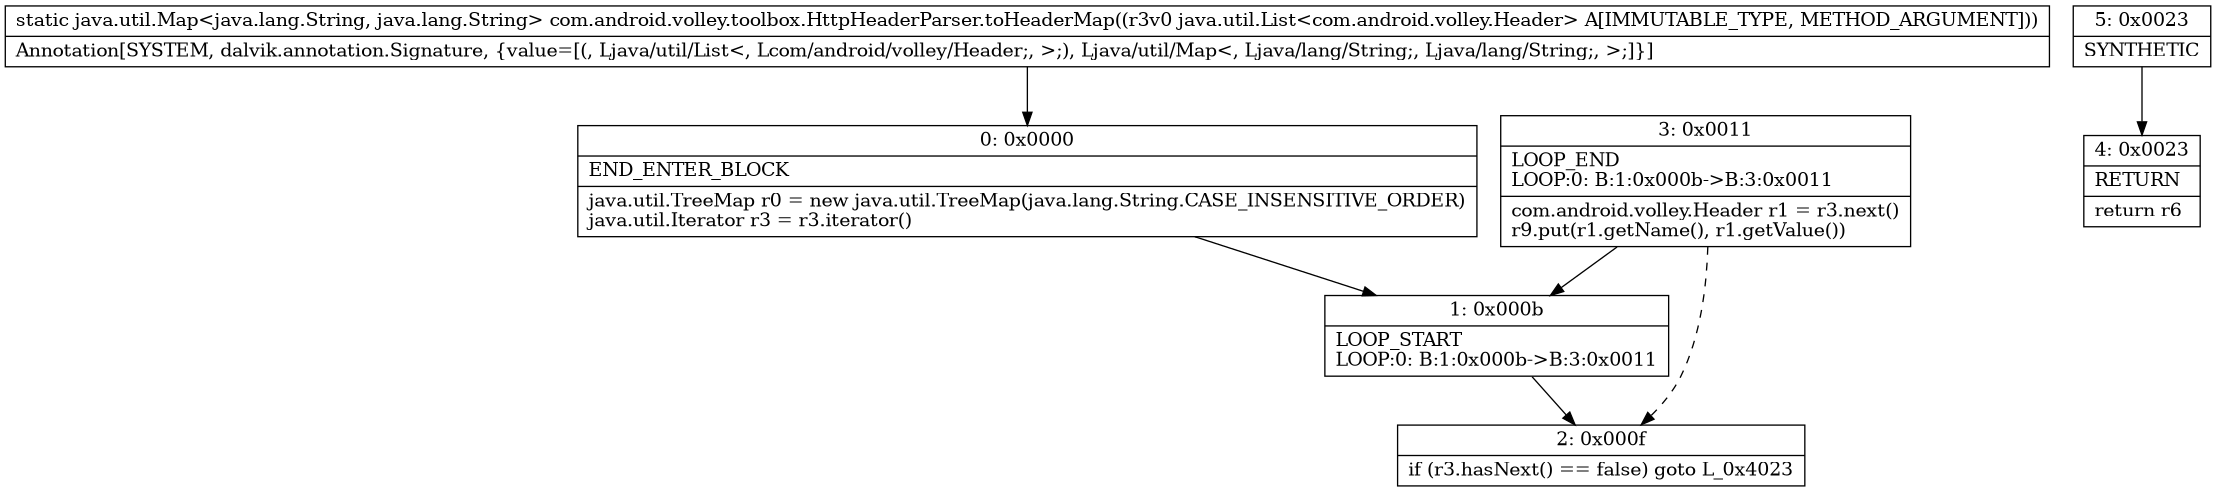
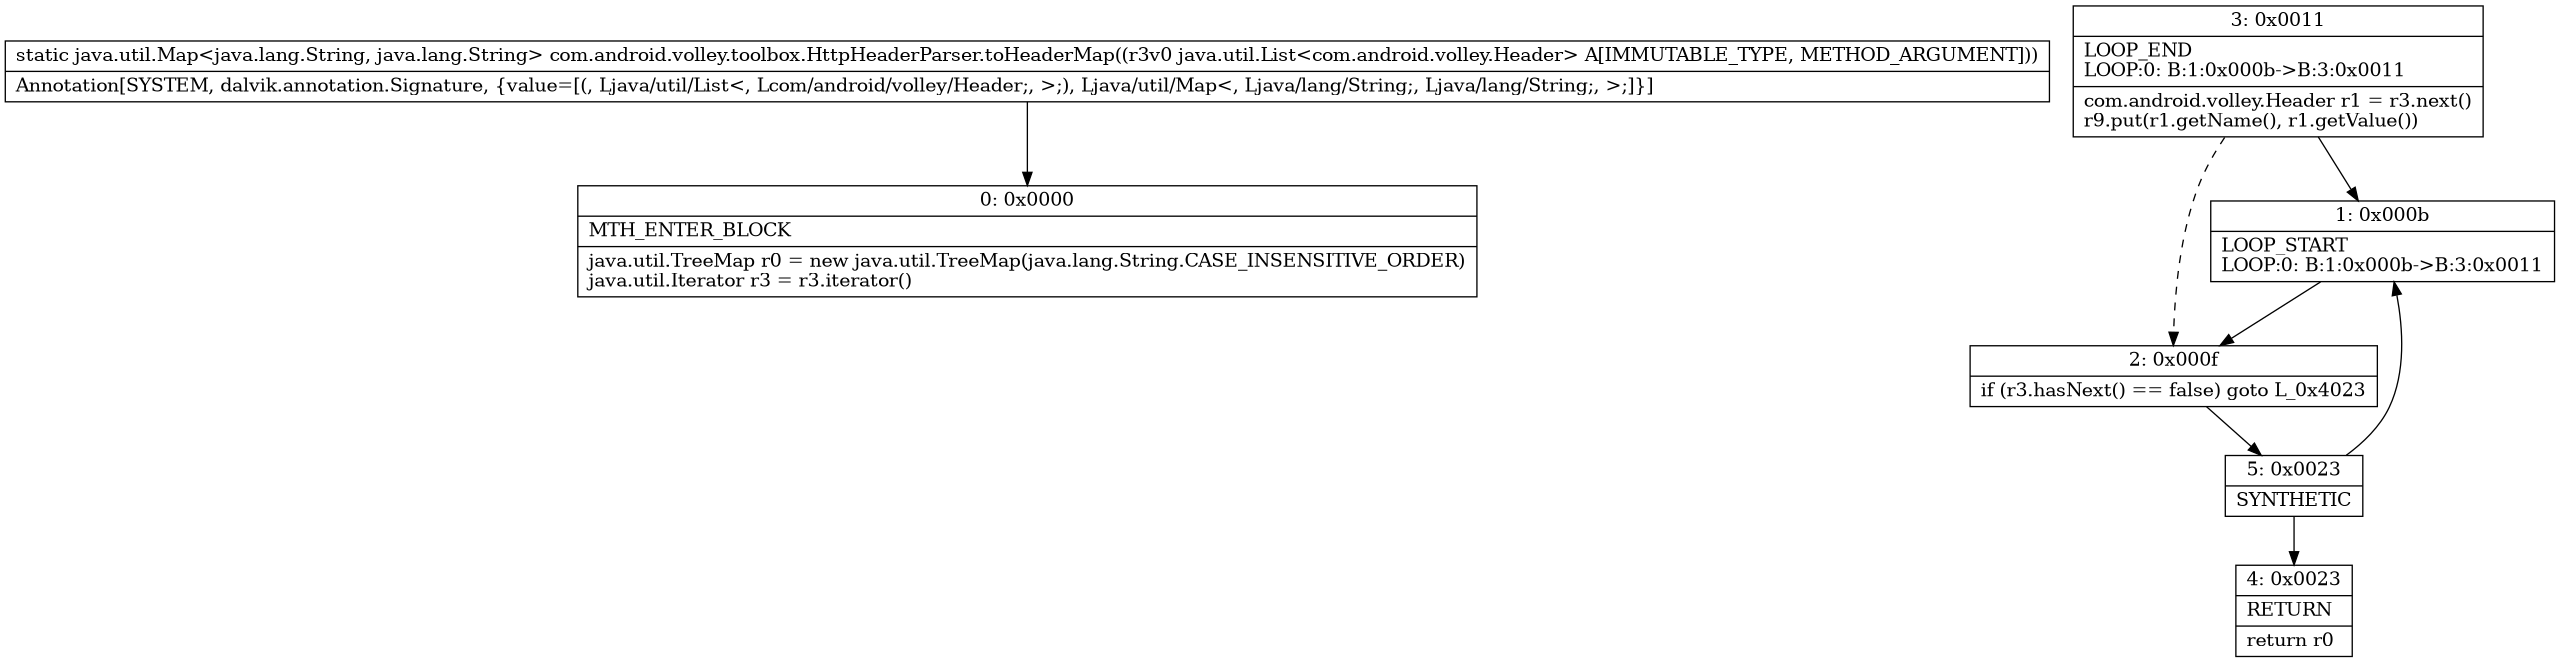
node "0: 0x0000": text "END_ENTER_BLOCK" -> "MTH_ENTER_BLOCK"
node "4: 0x0023": text "return r6" -> "return r0"
edge "0: 0x0000" -> "1: 0x000b": now "5: 0x0023" -> "1: 0x000b"
edge "2: 0x000f" -> "5: 0x0023": added
